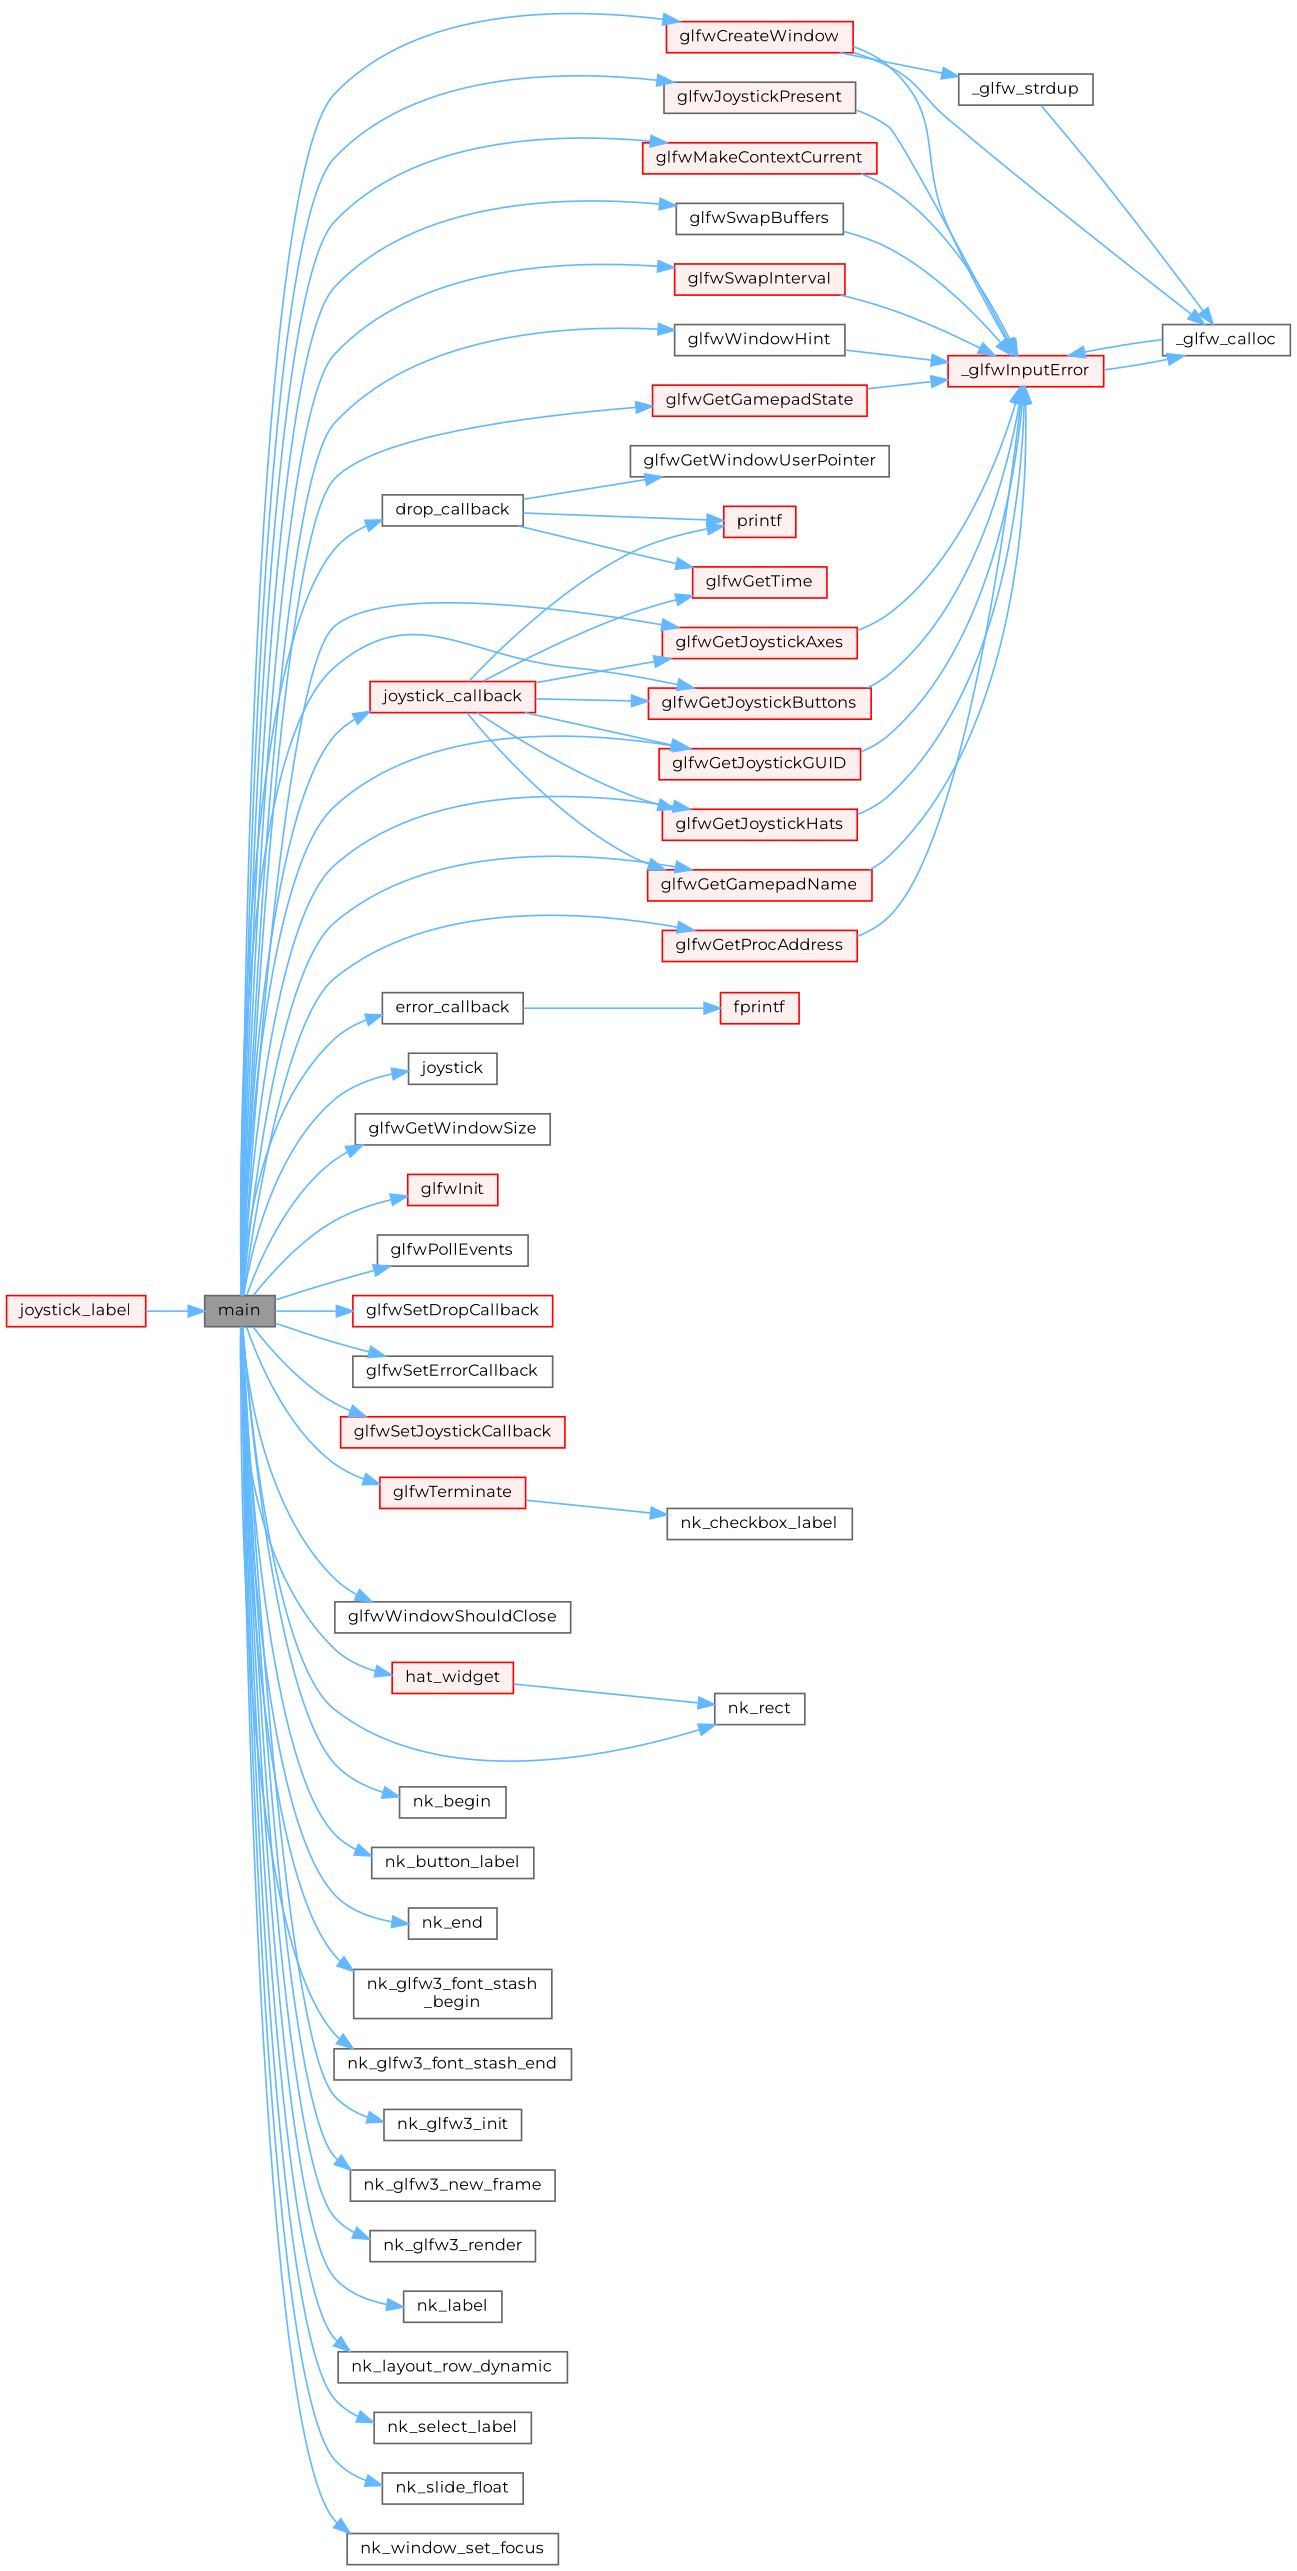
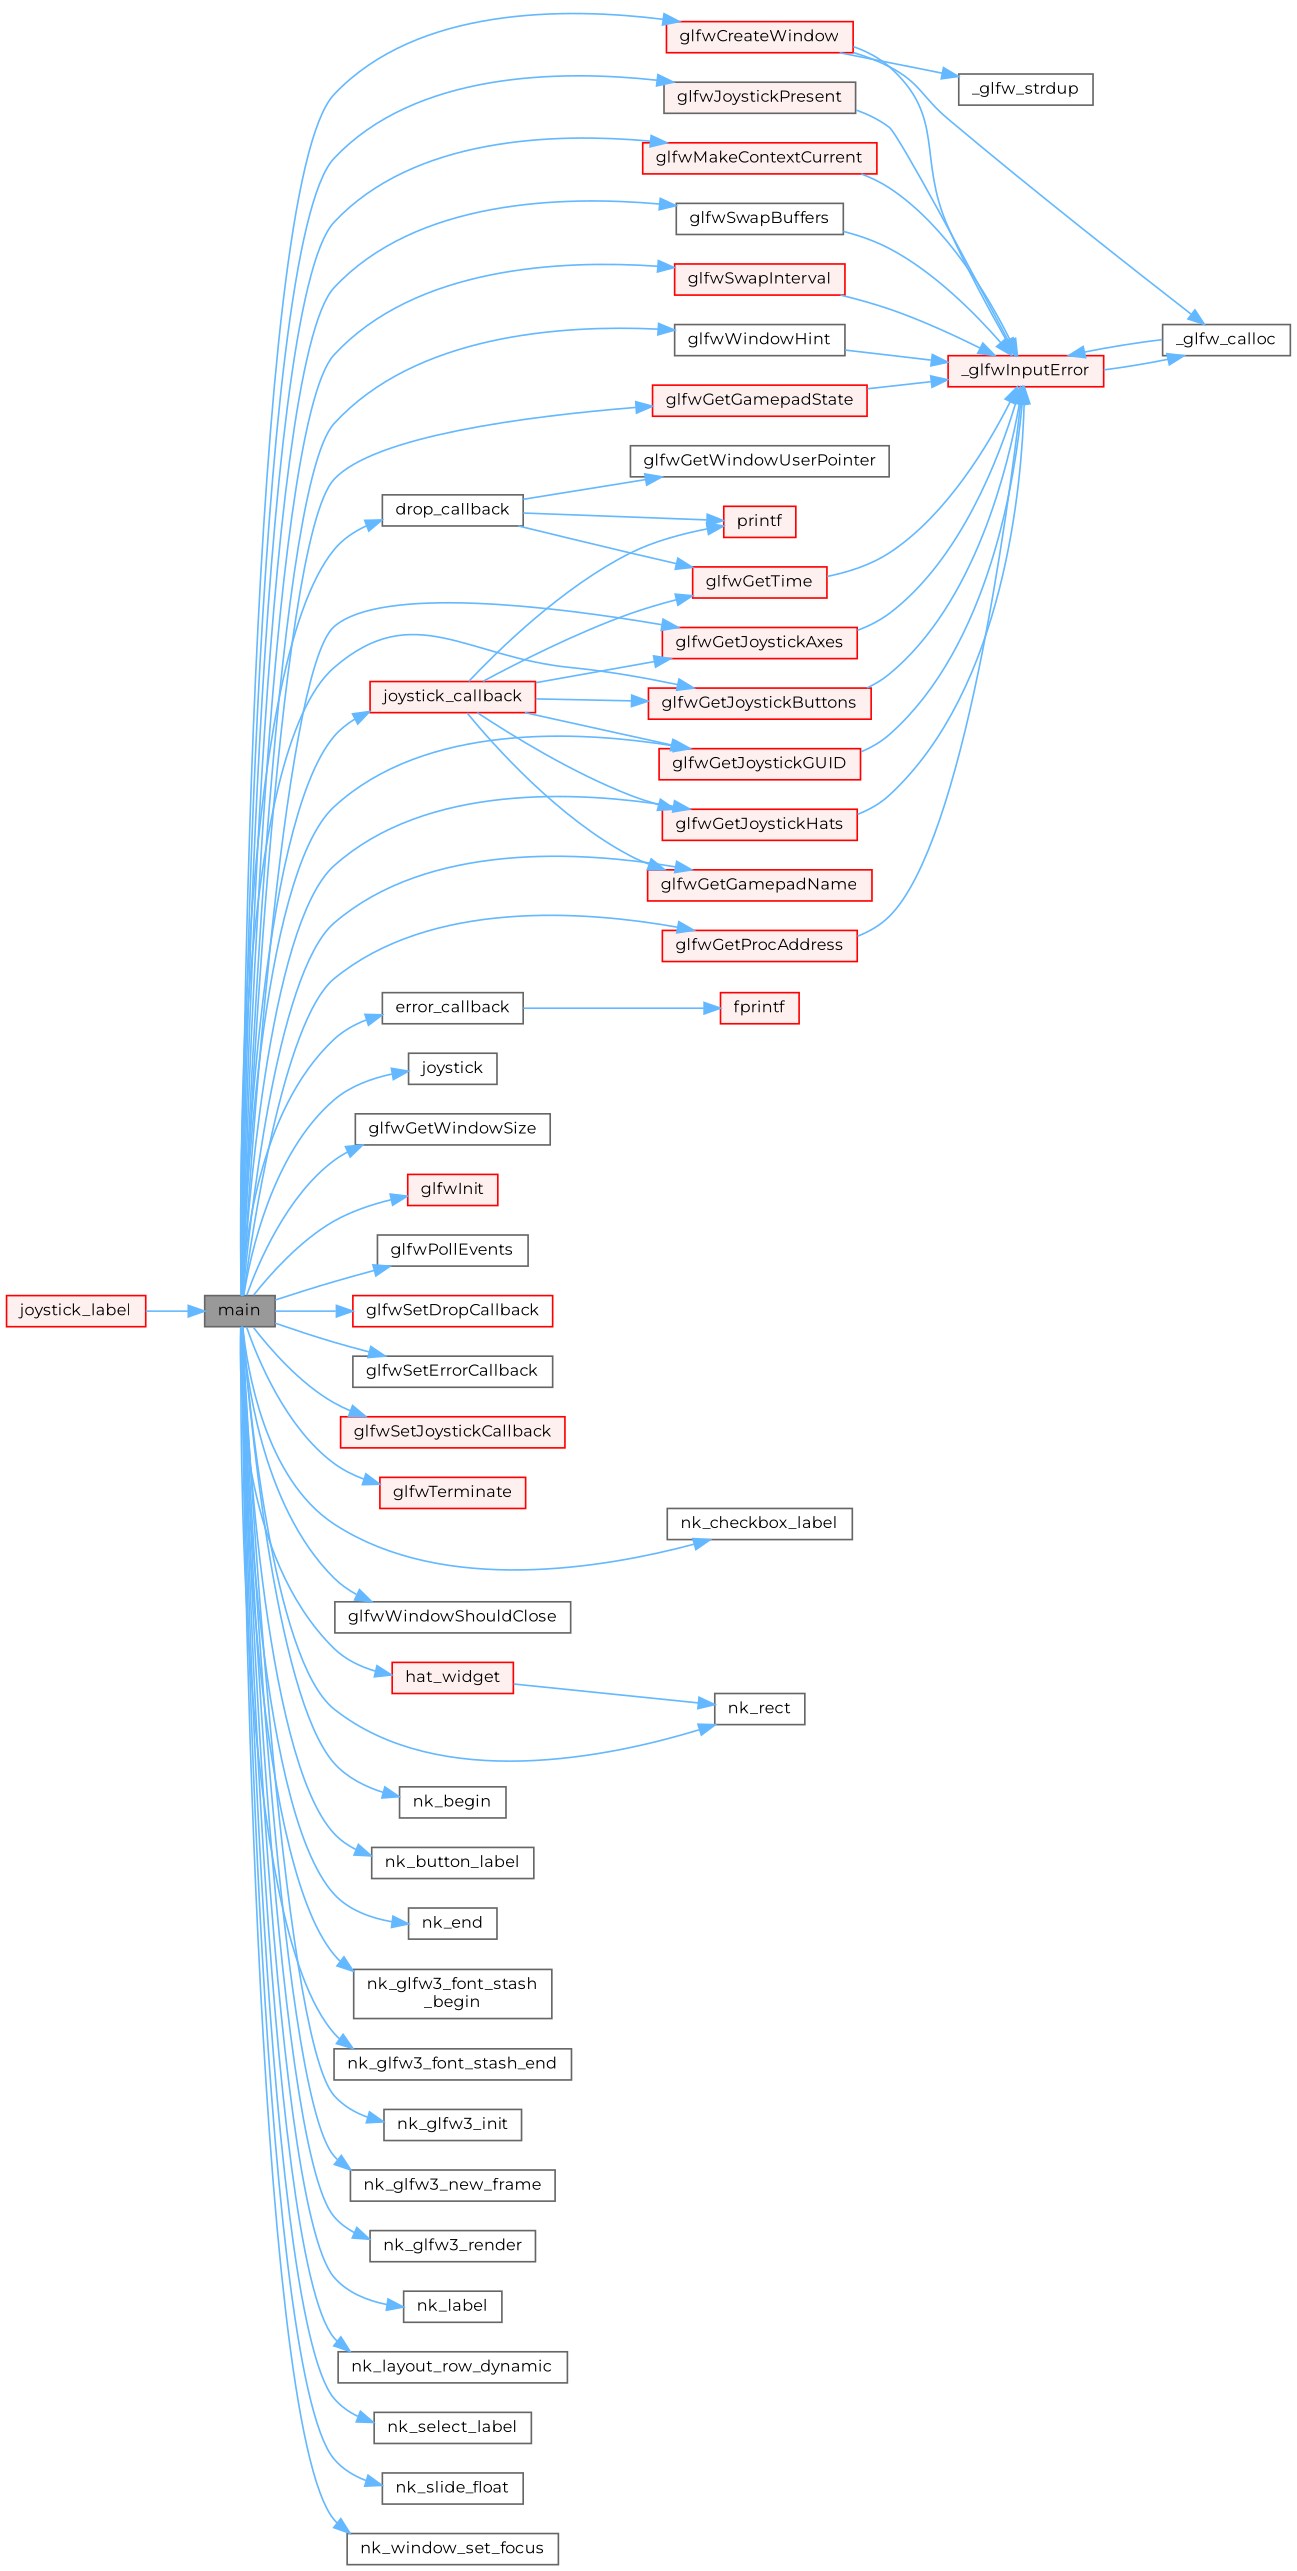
edge "_glfw_strdup" -> "_glfw_calloc": removed
edge "glfwGetGamepadName" -> "_glfwInputError": now "glfwGetTime" -> "_glfwInputError"
edge "glfwTerminate" -> "nk_checkbox_label": now "main" -> "nk_checkbox_label"
